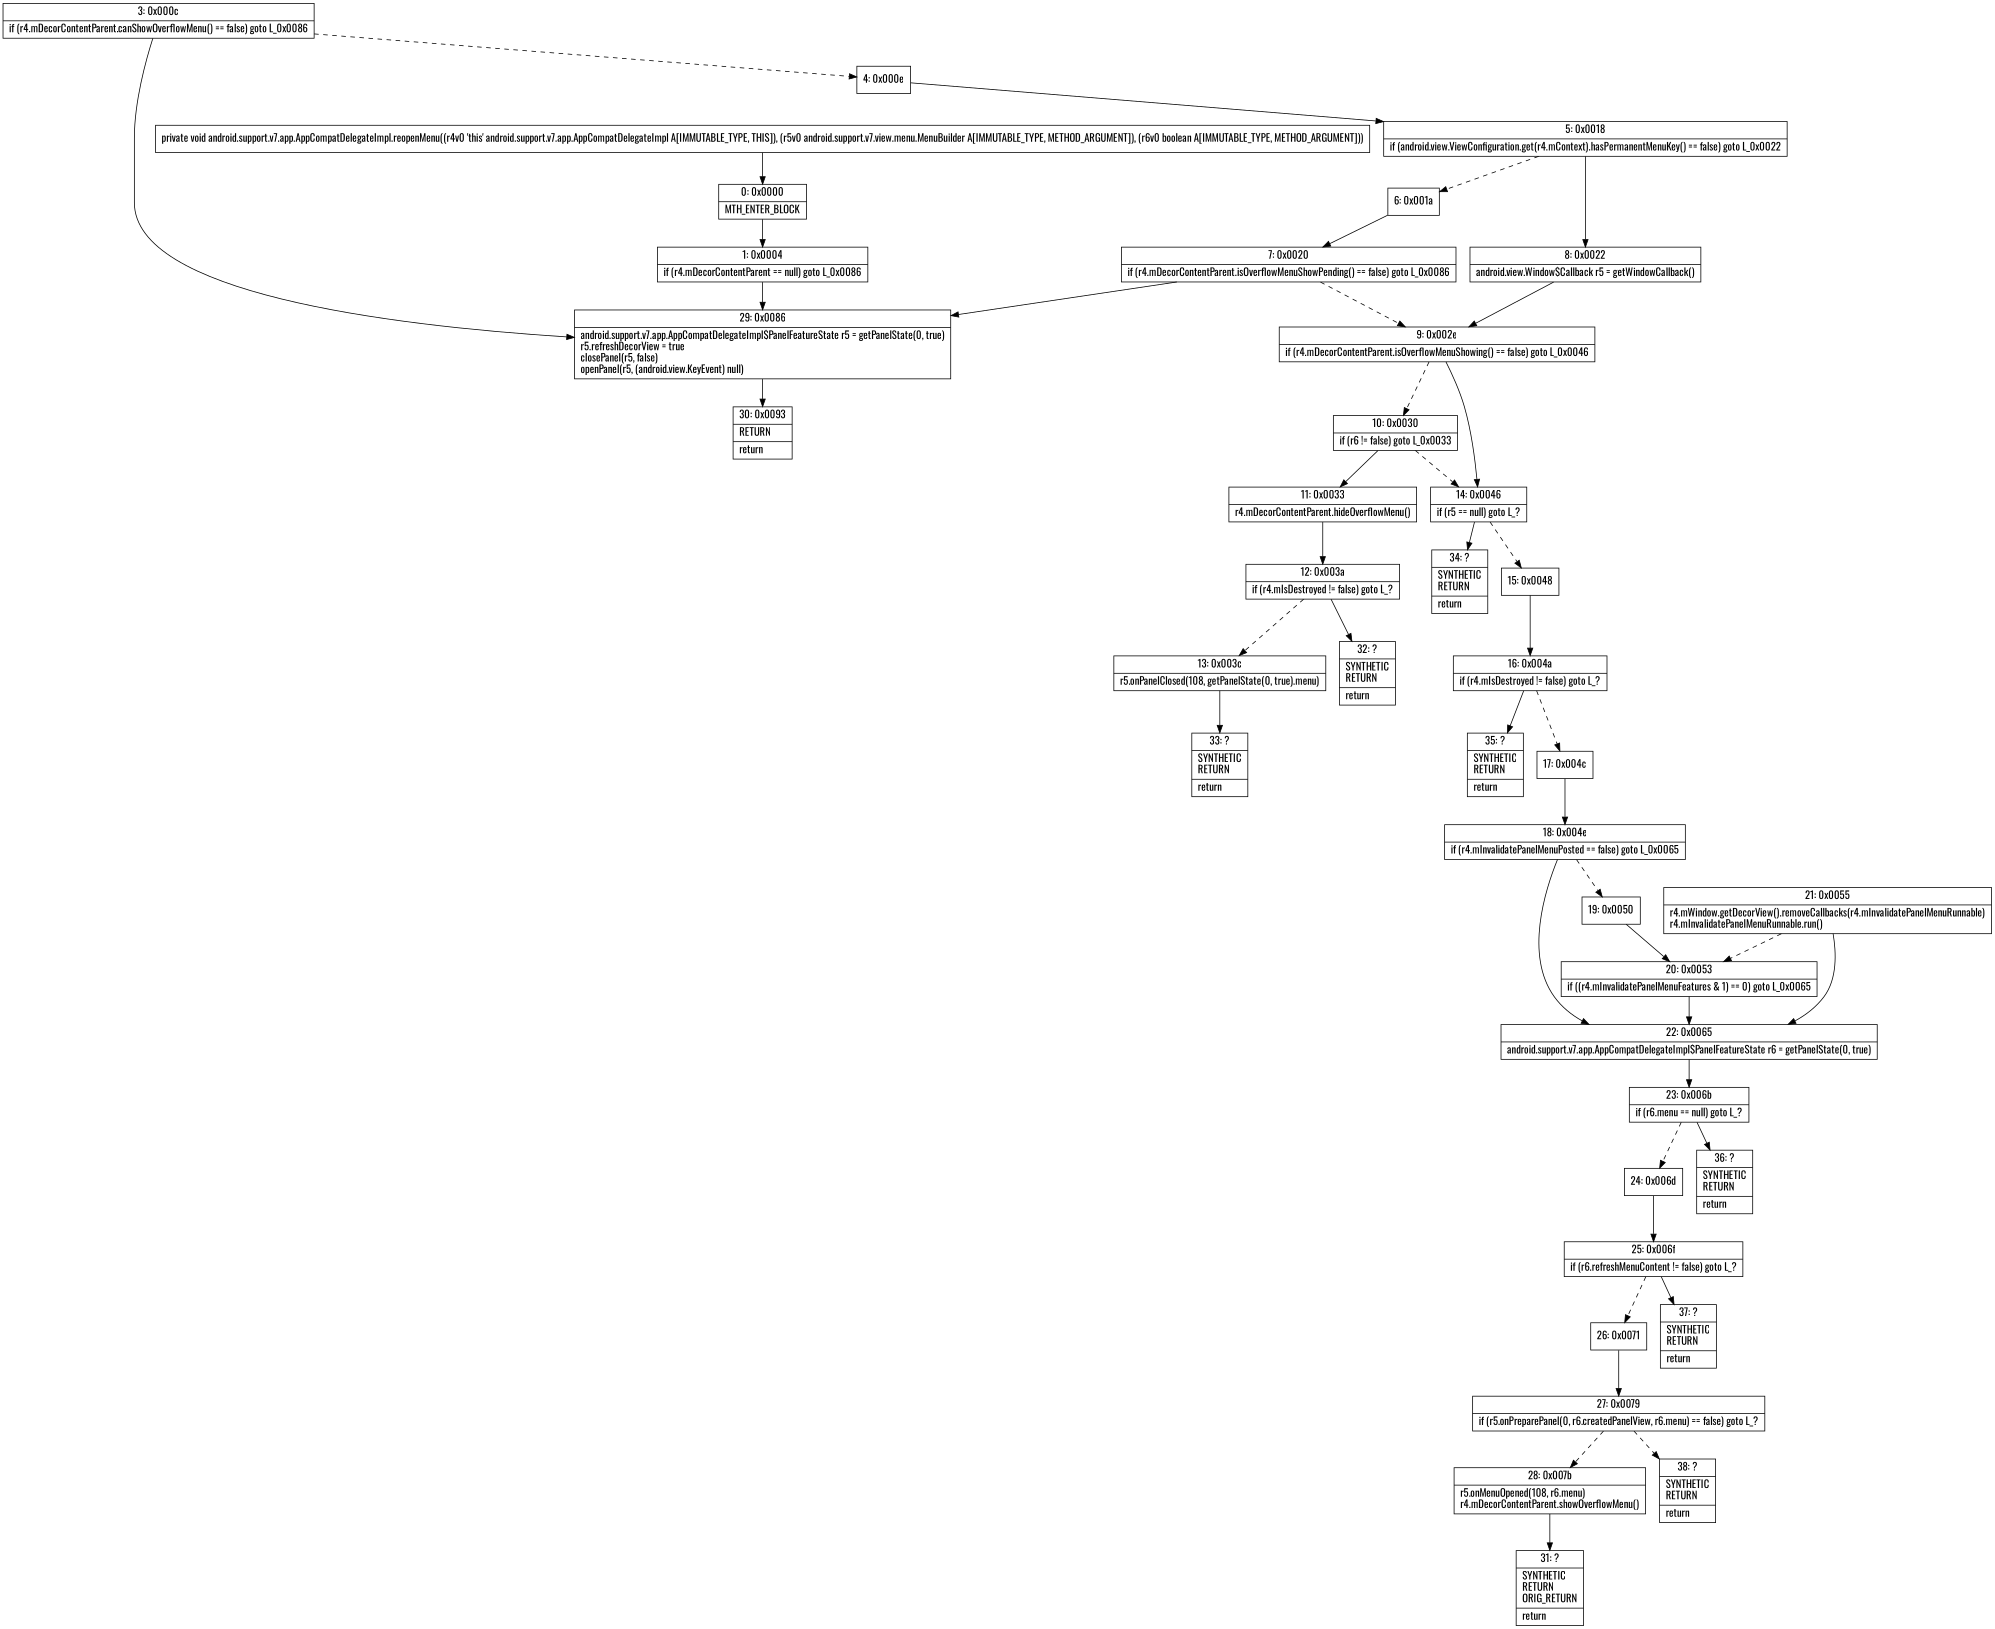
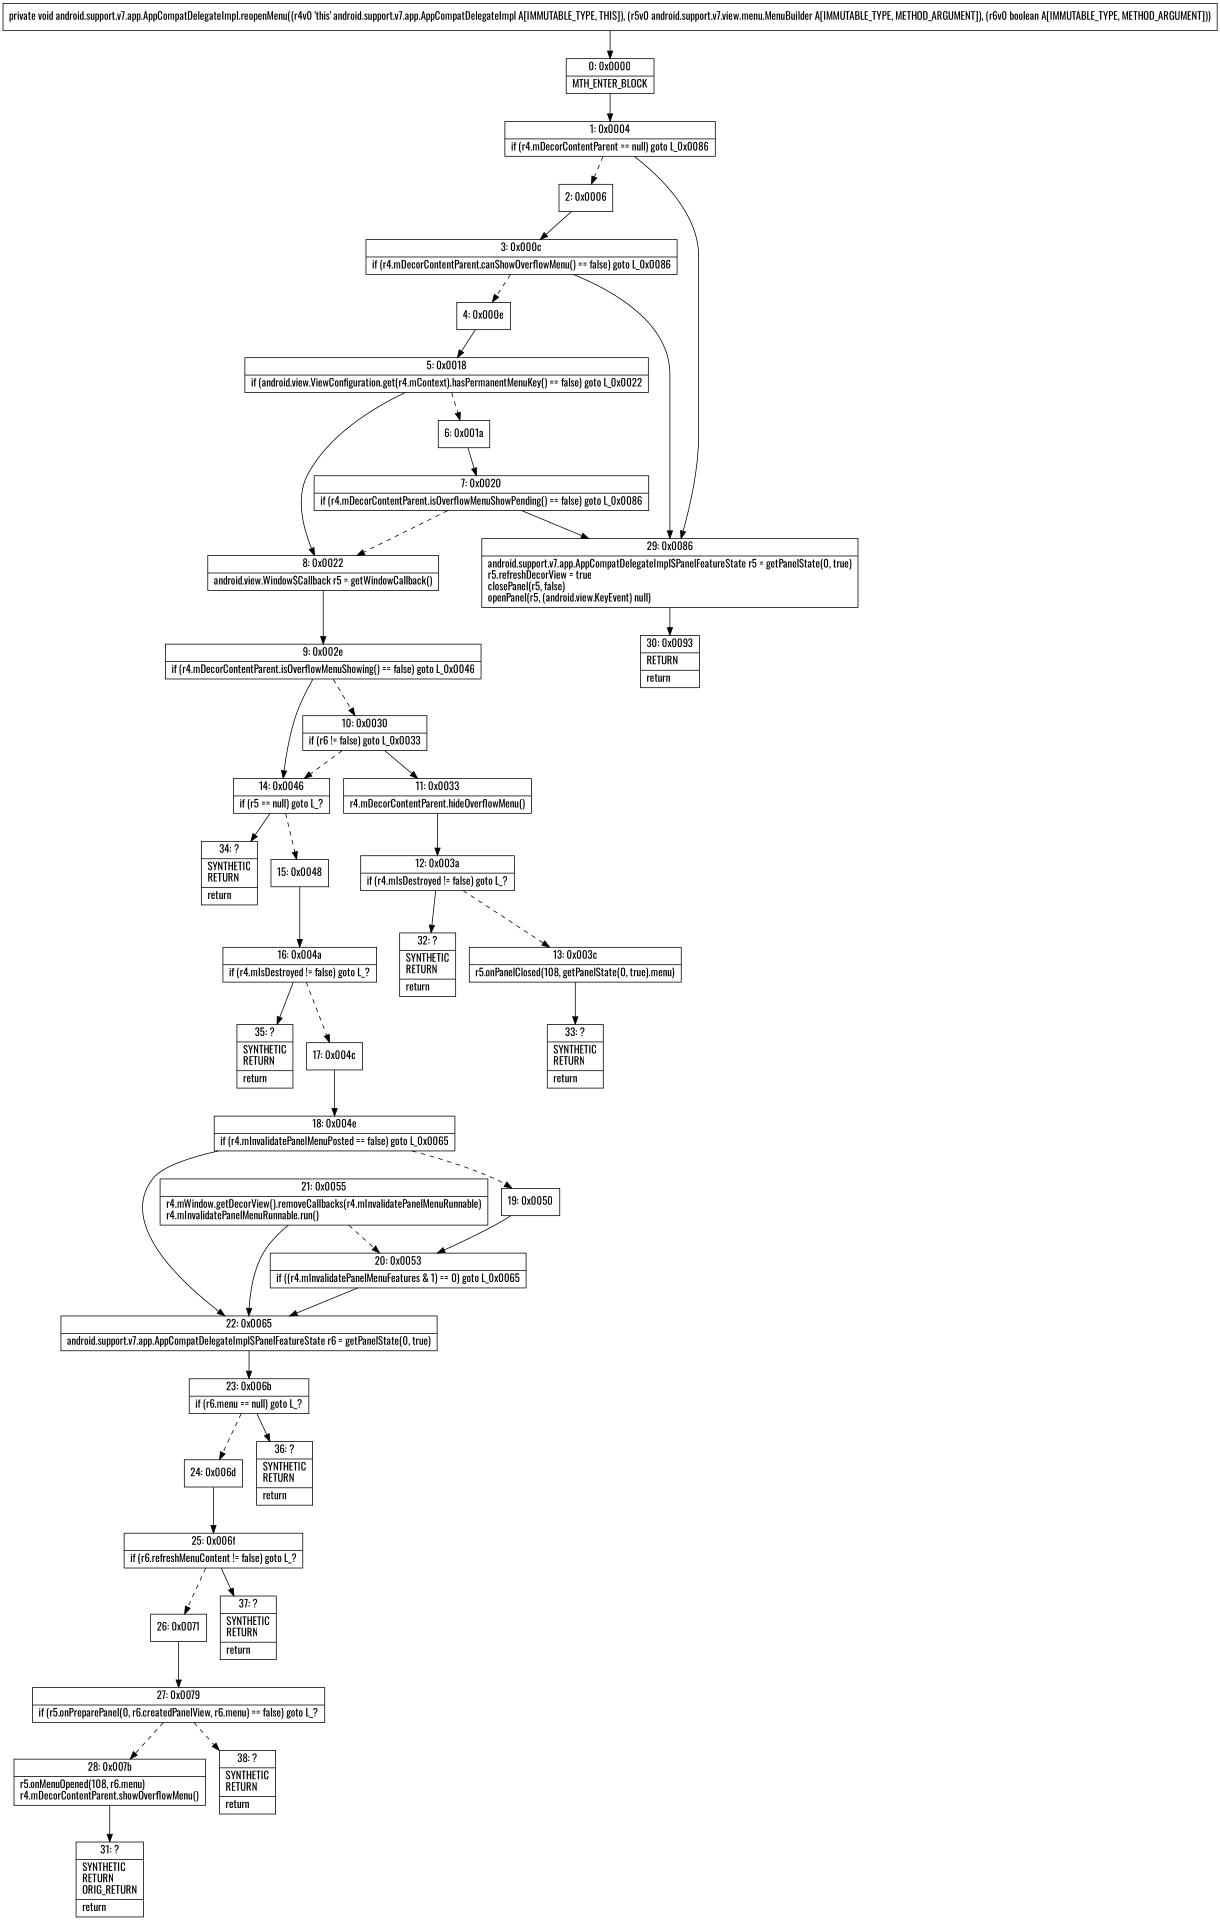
node "2: 0x0006": added
edge "7: 0x0020" -> "9: 0x002e": now "7: 0x0020" -> "8: 0x0022"
